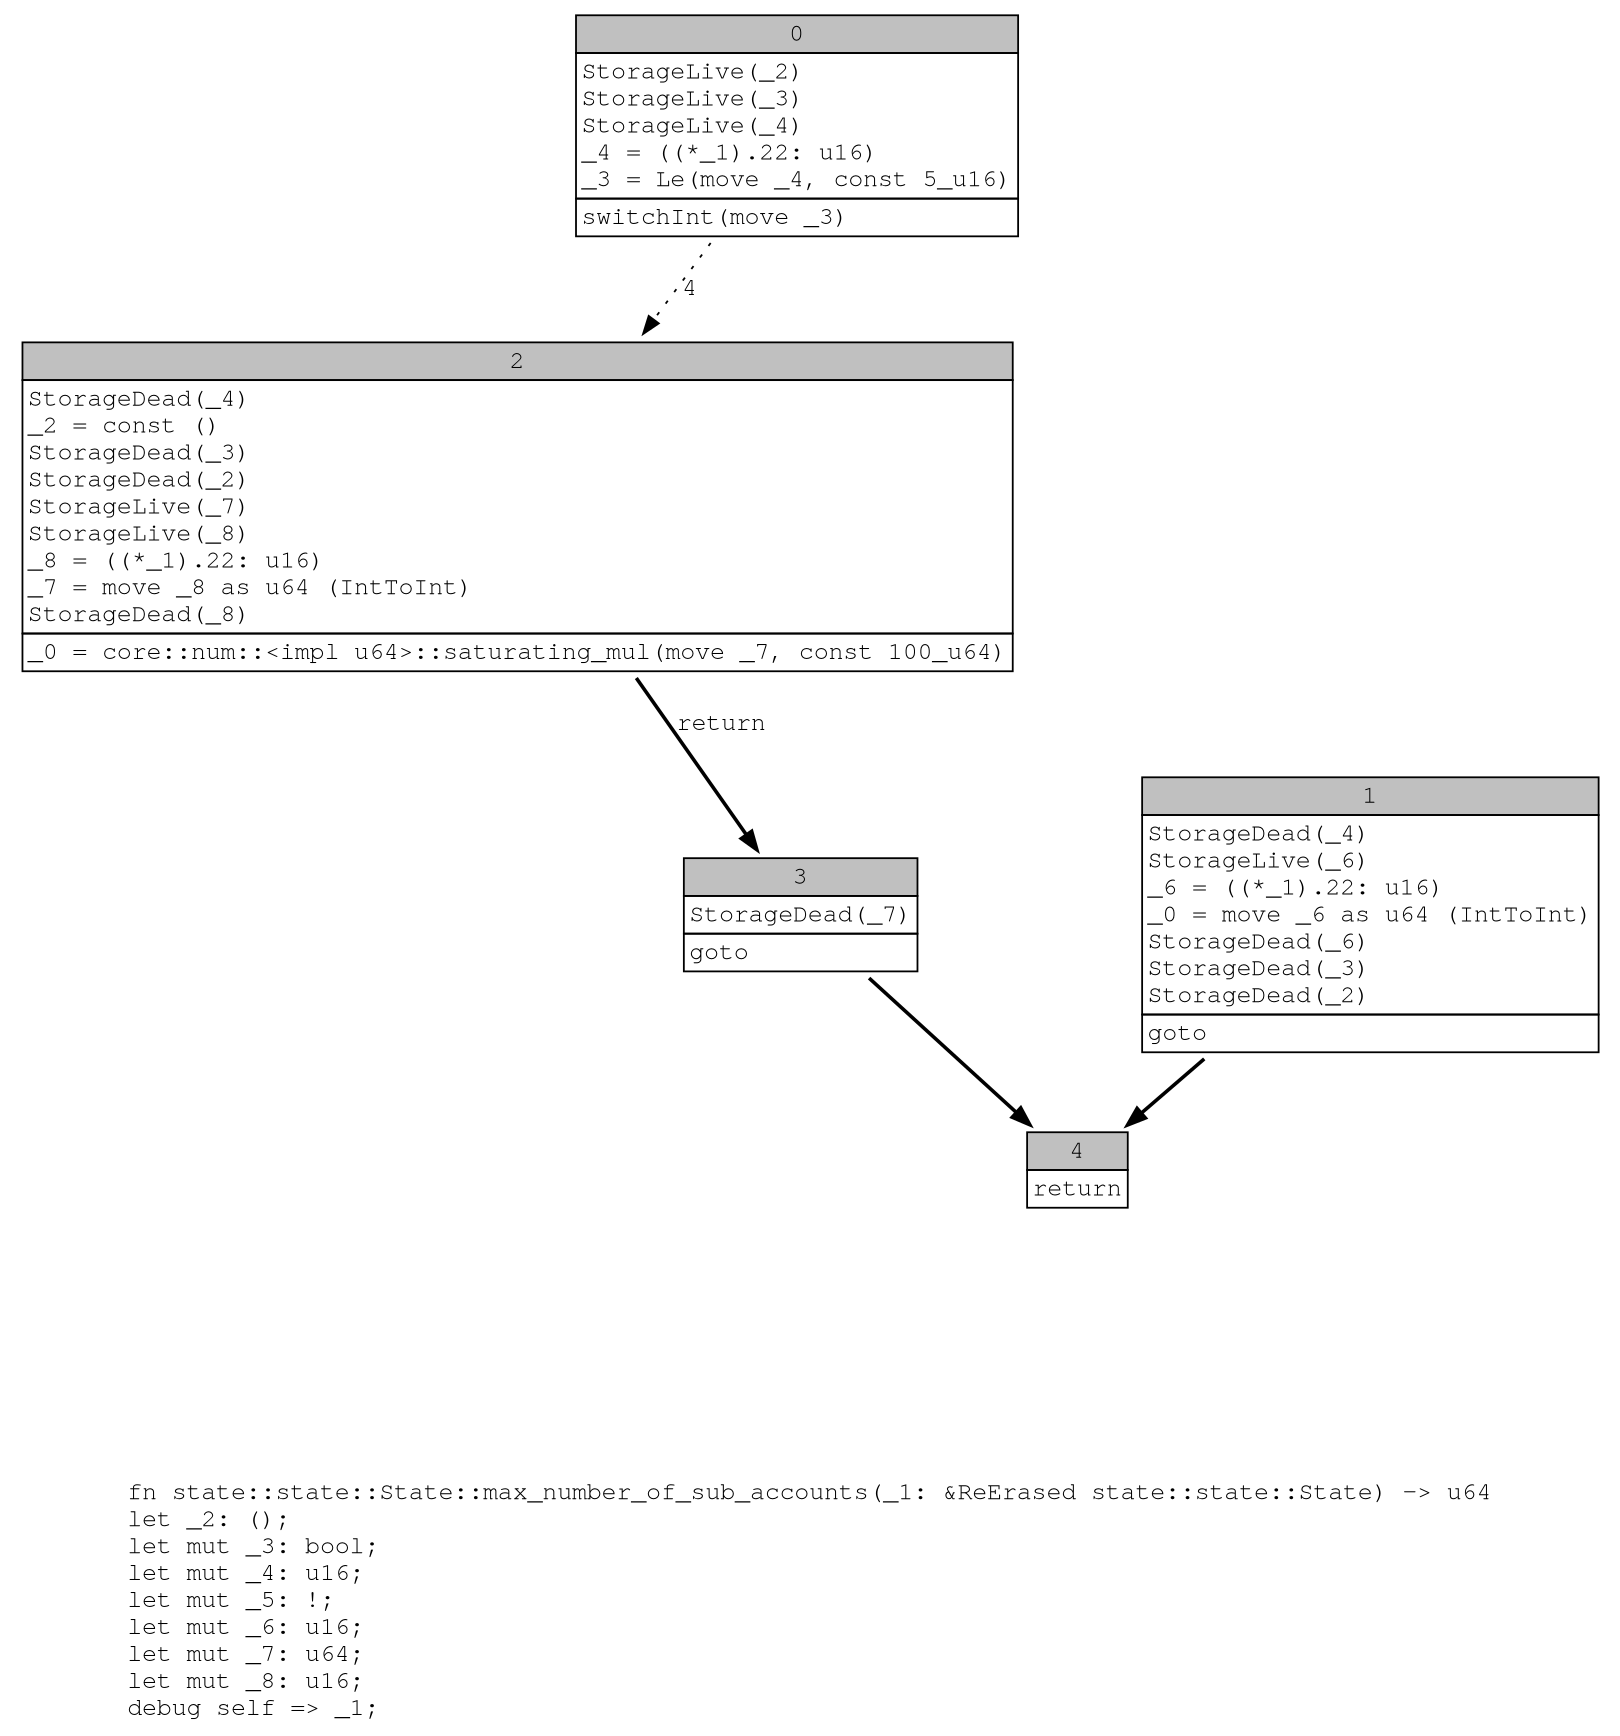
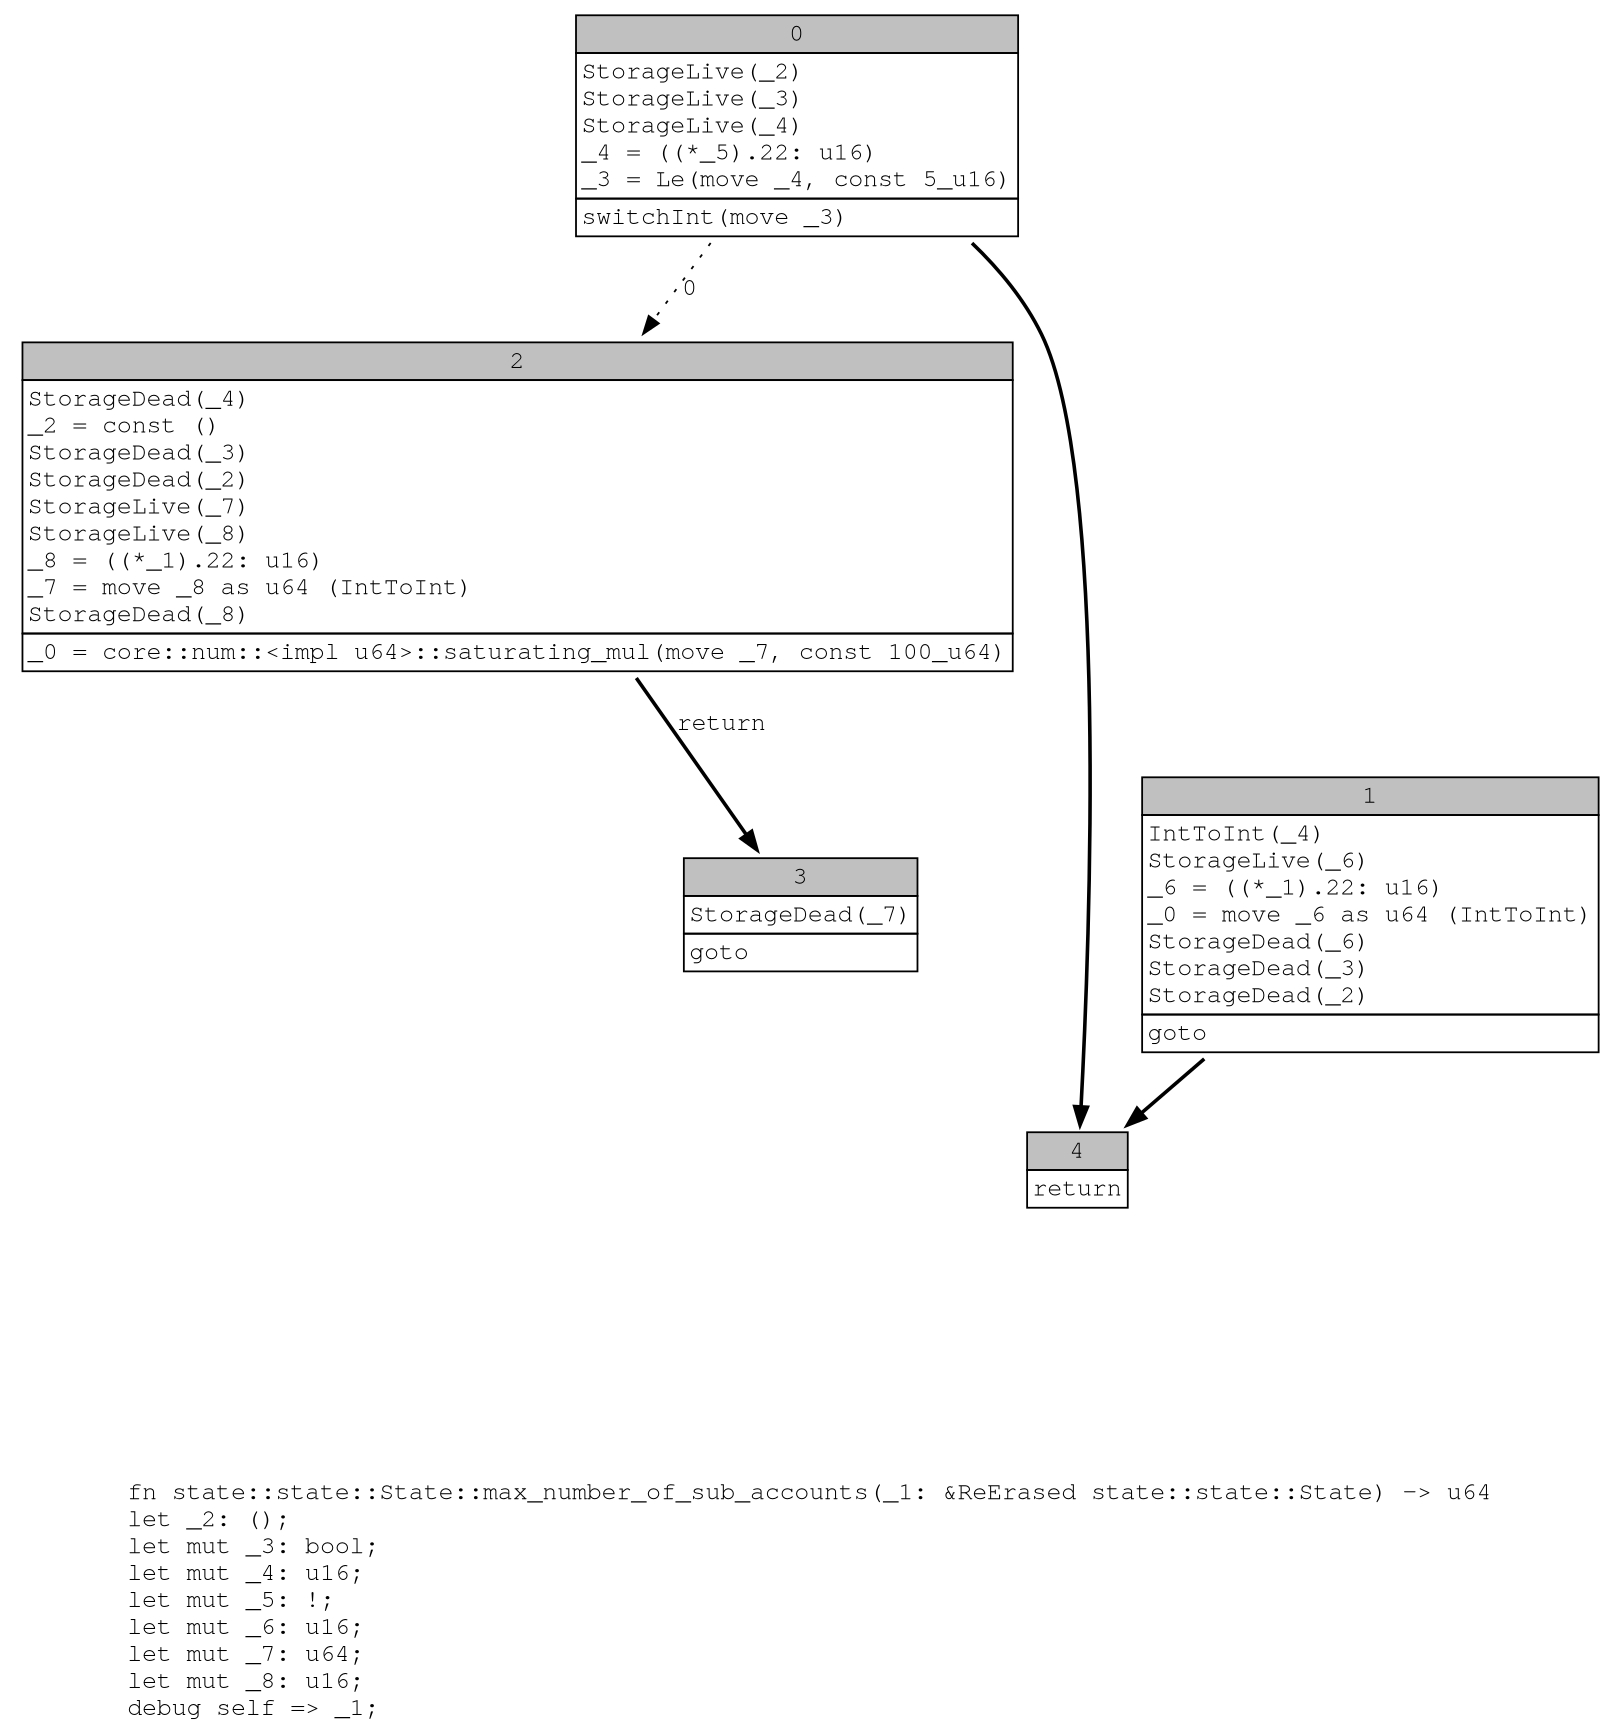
node "0": text "_4 = ((*_1).22: u16)" -> "_4 = ((*_5).22: u16)"
edge "0" -> "2": label "4" -> "0"
node "1": text "StorageDead(_4)" -> "IntToInt(_4)"
edge "3" -> "4": now "0" -> "4"
